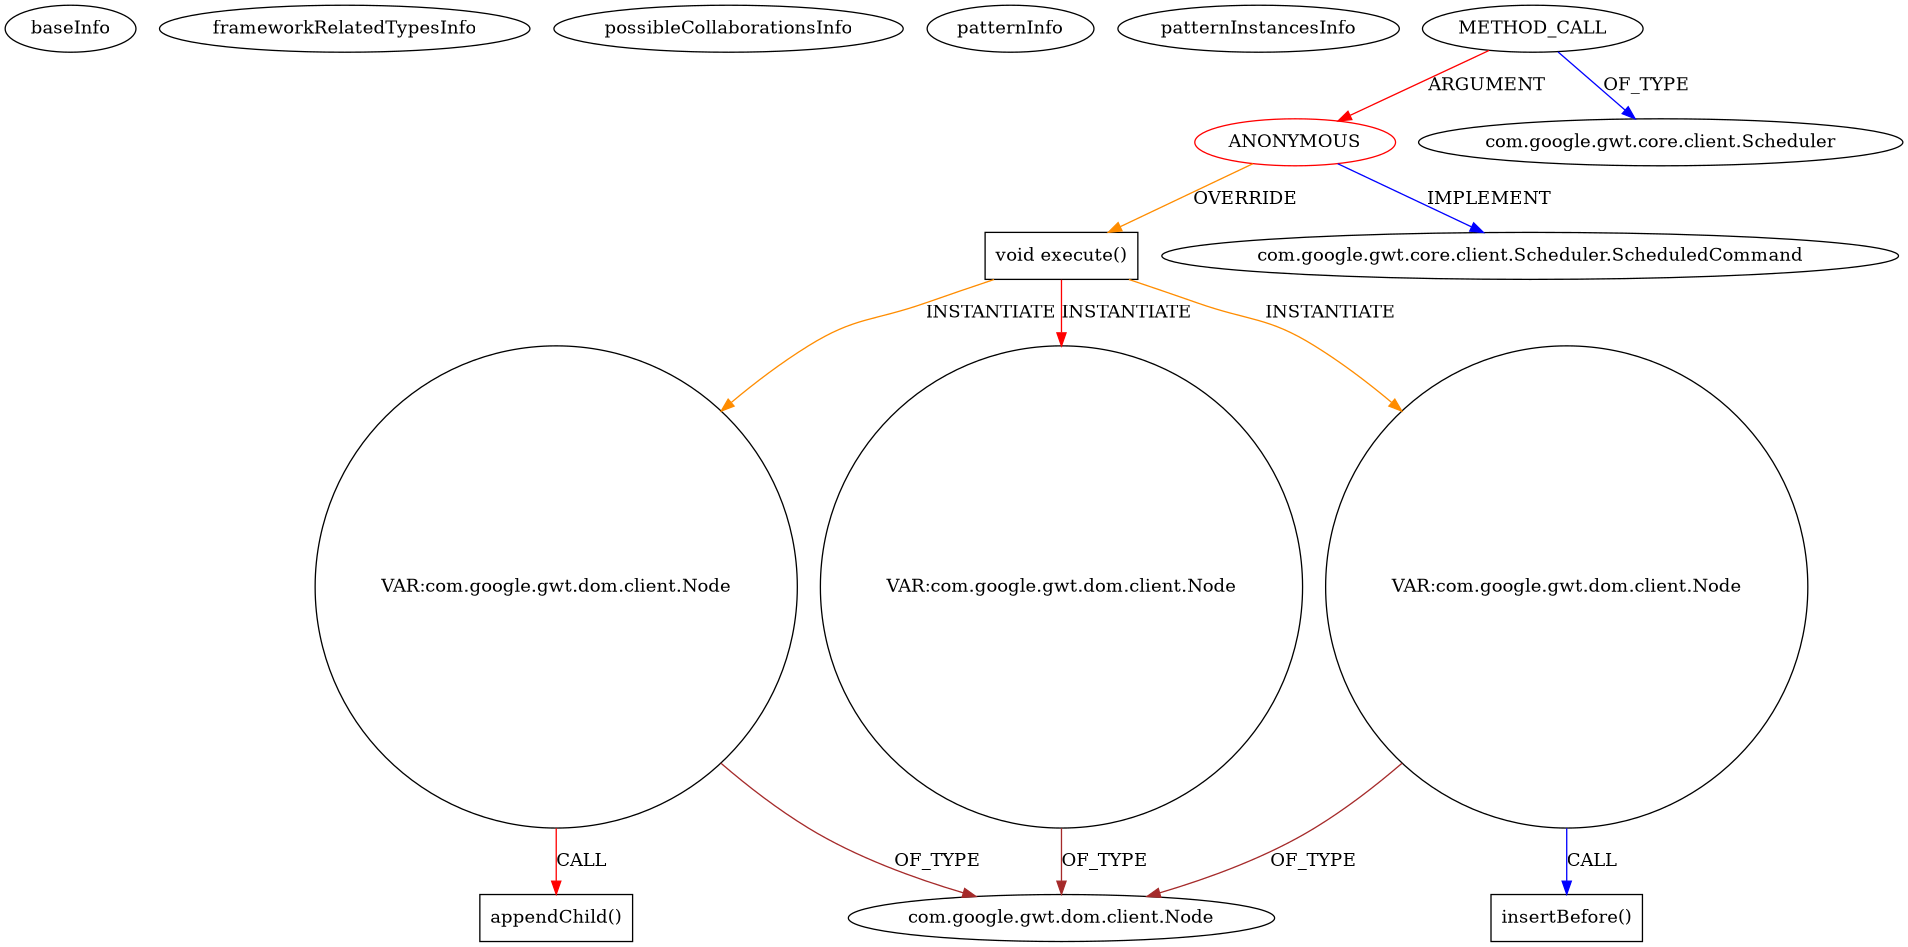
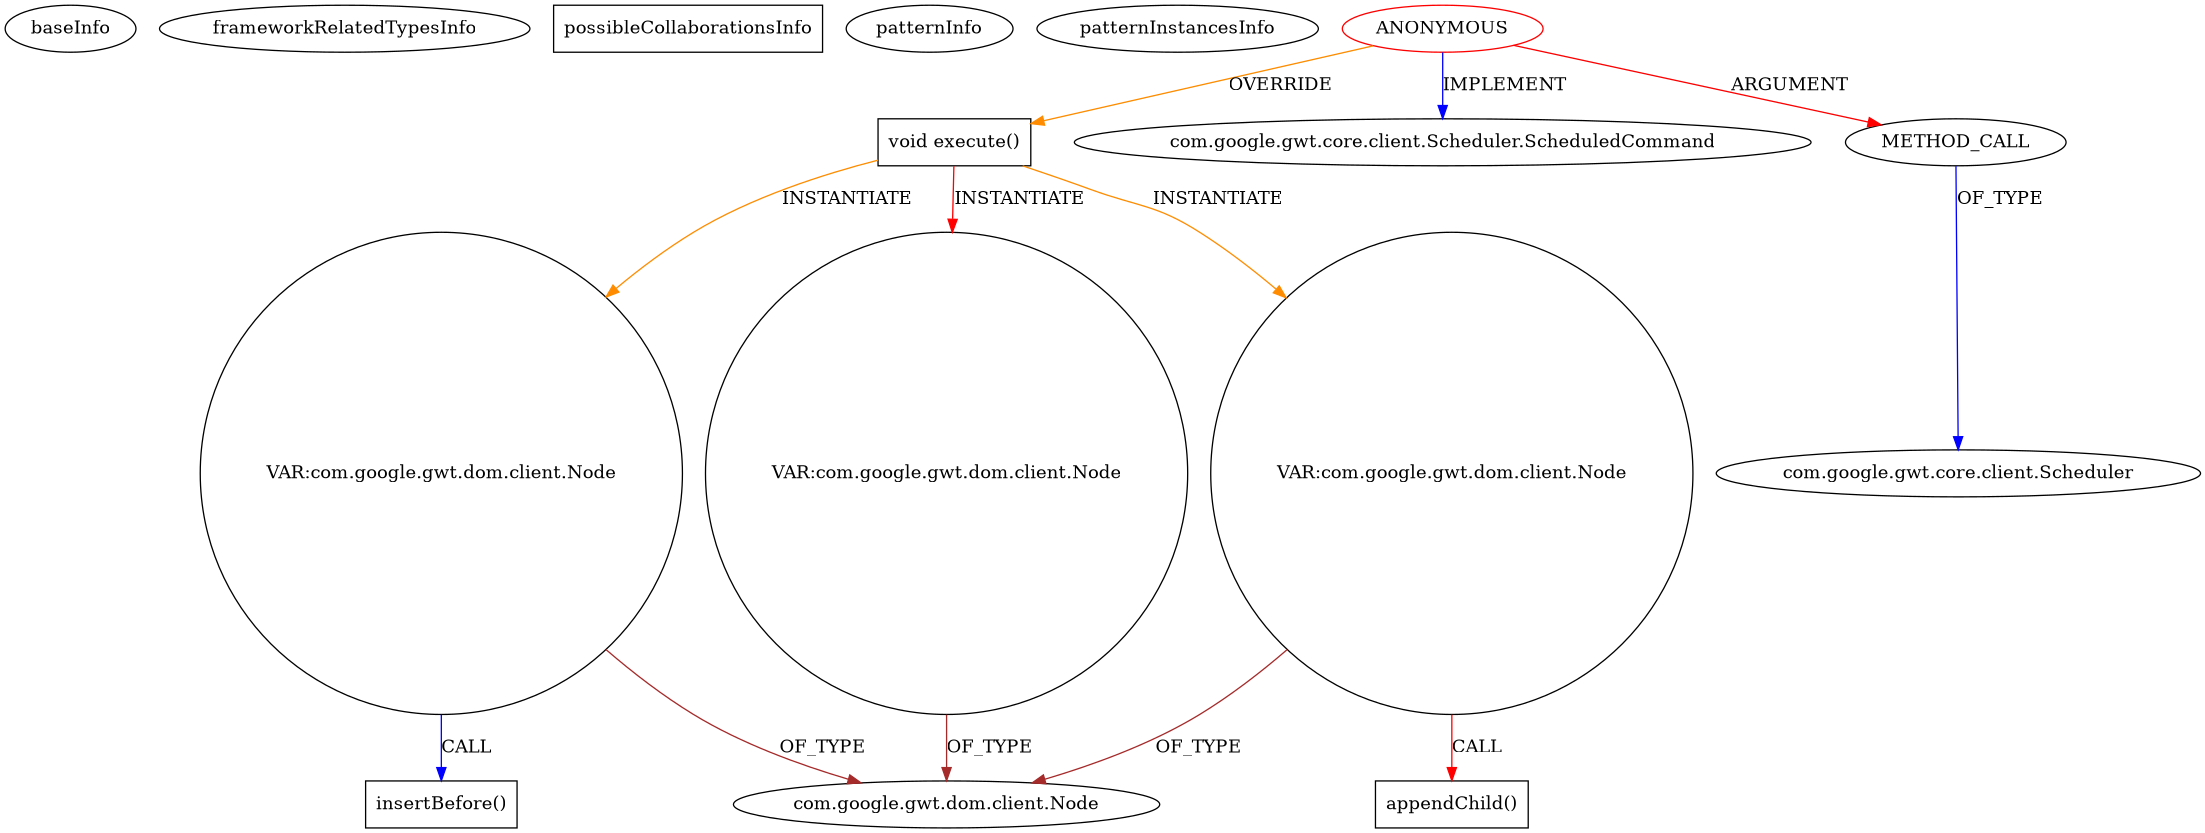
node "possibleCollaborationsInfo": shape ellipse -> box
edge "METHOD_CALL" -> "ANONYMOUS": reversed
